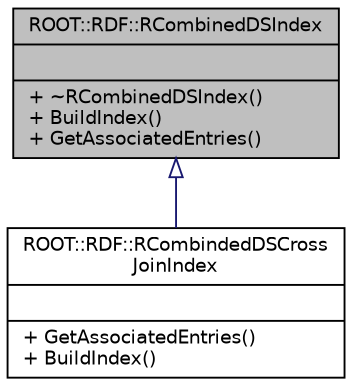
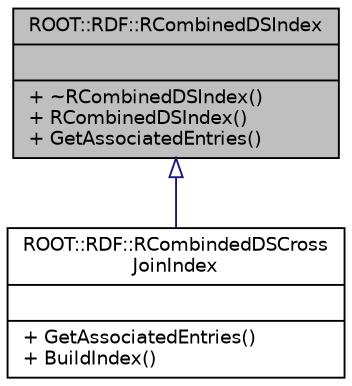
node "ROOT::RDF::RCombinedDSIndex": text "+ BuildIndex()" -> "+ RCombinedDSIndex()"
